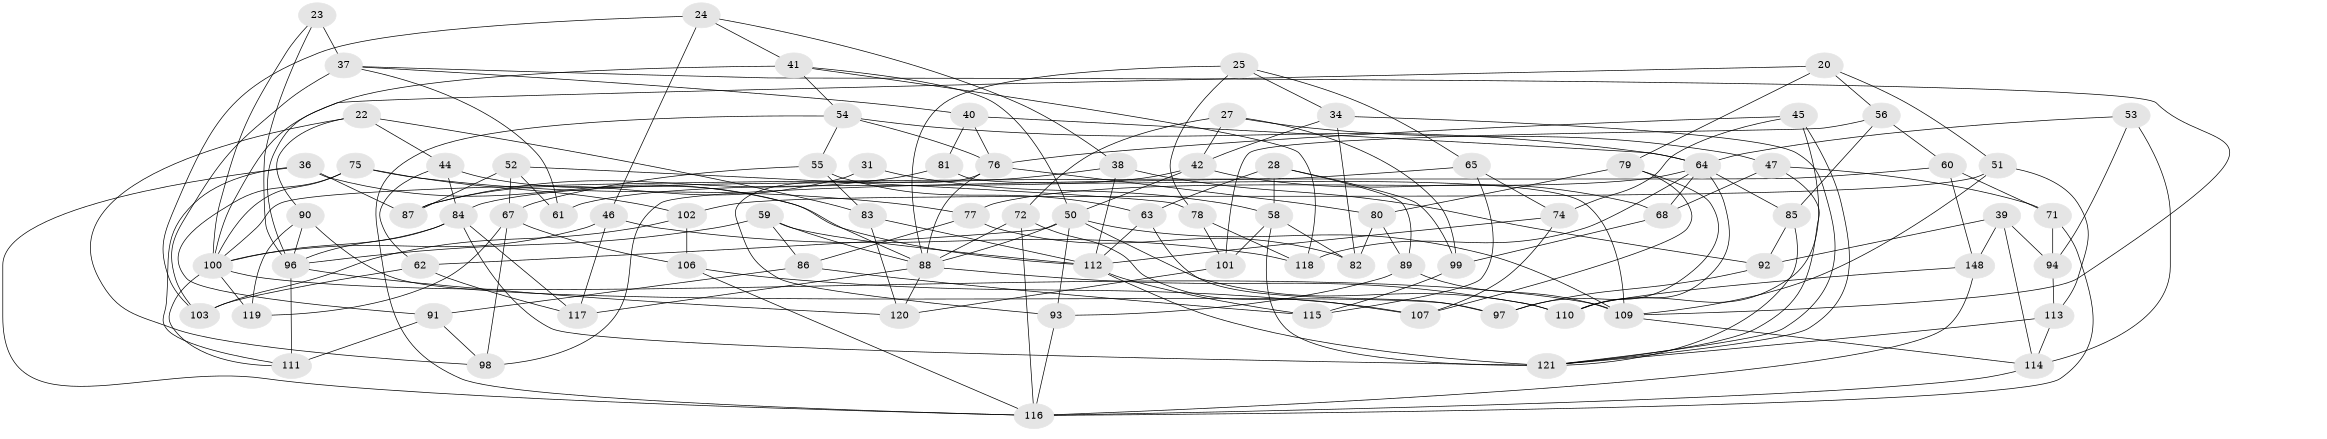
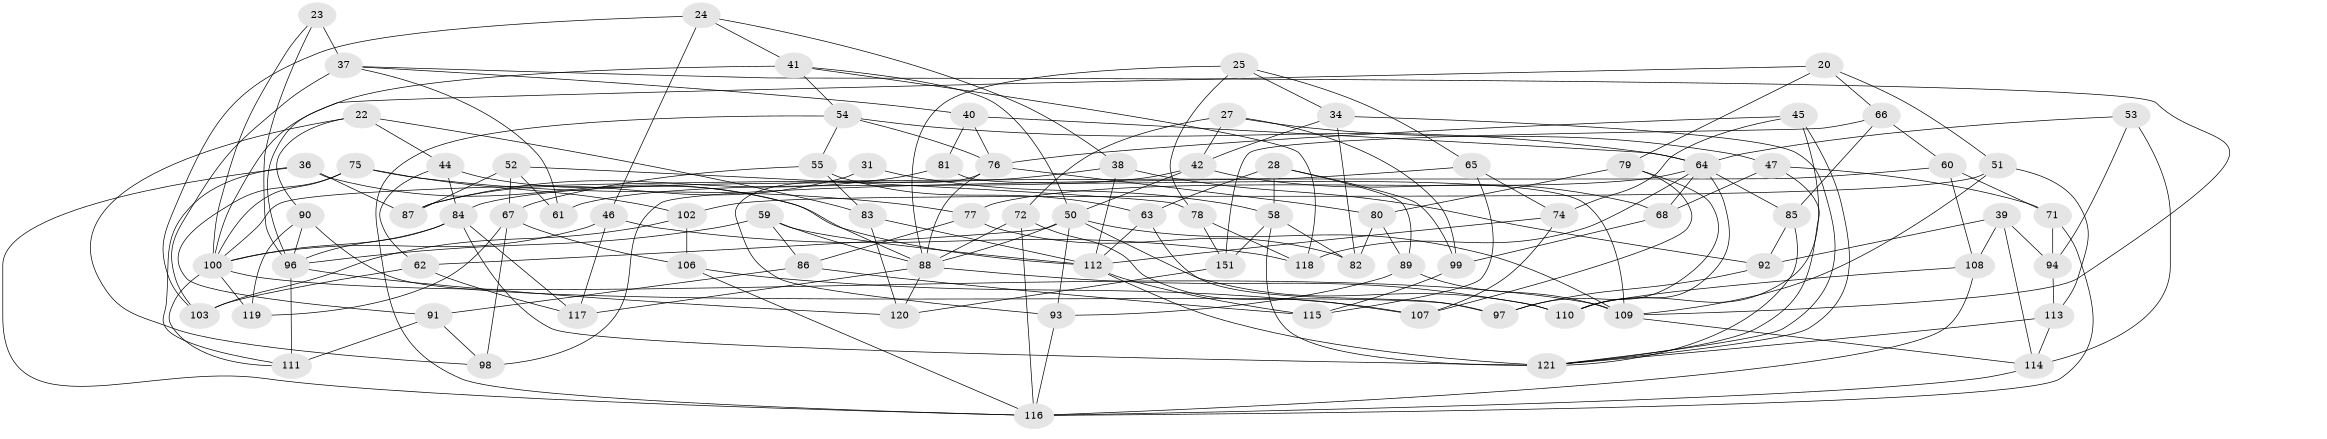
node "56": label "56" -> "66"
node "101": label "101" -> "151"
node "148": label "148" -> "108"
